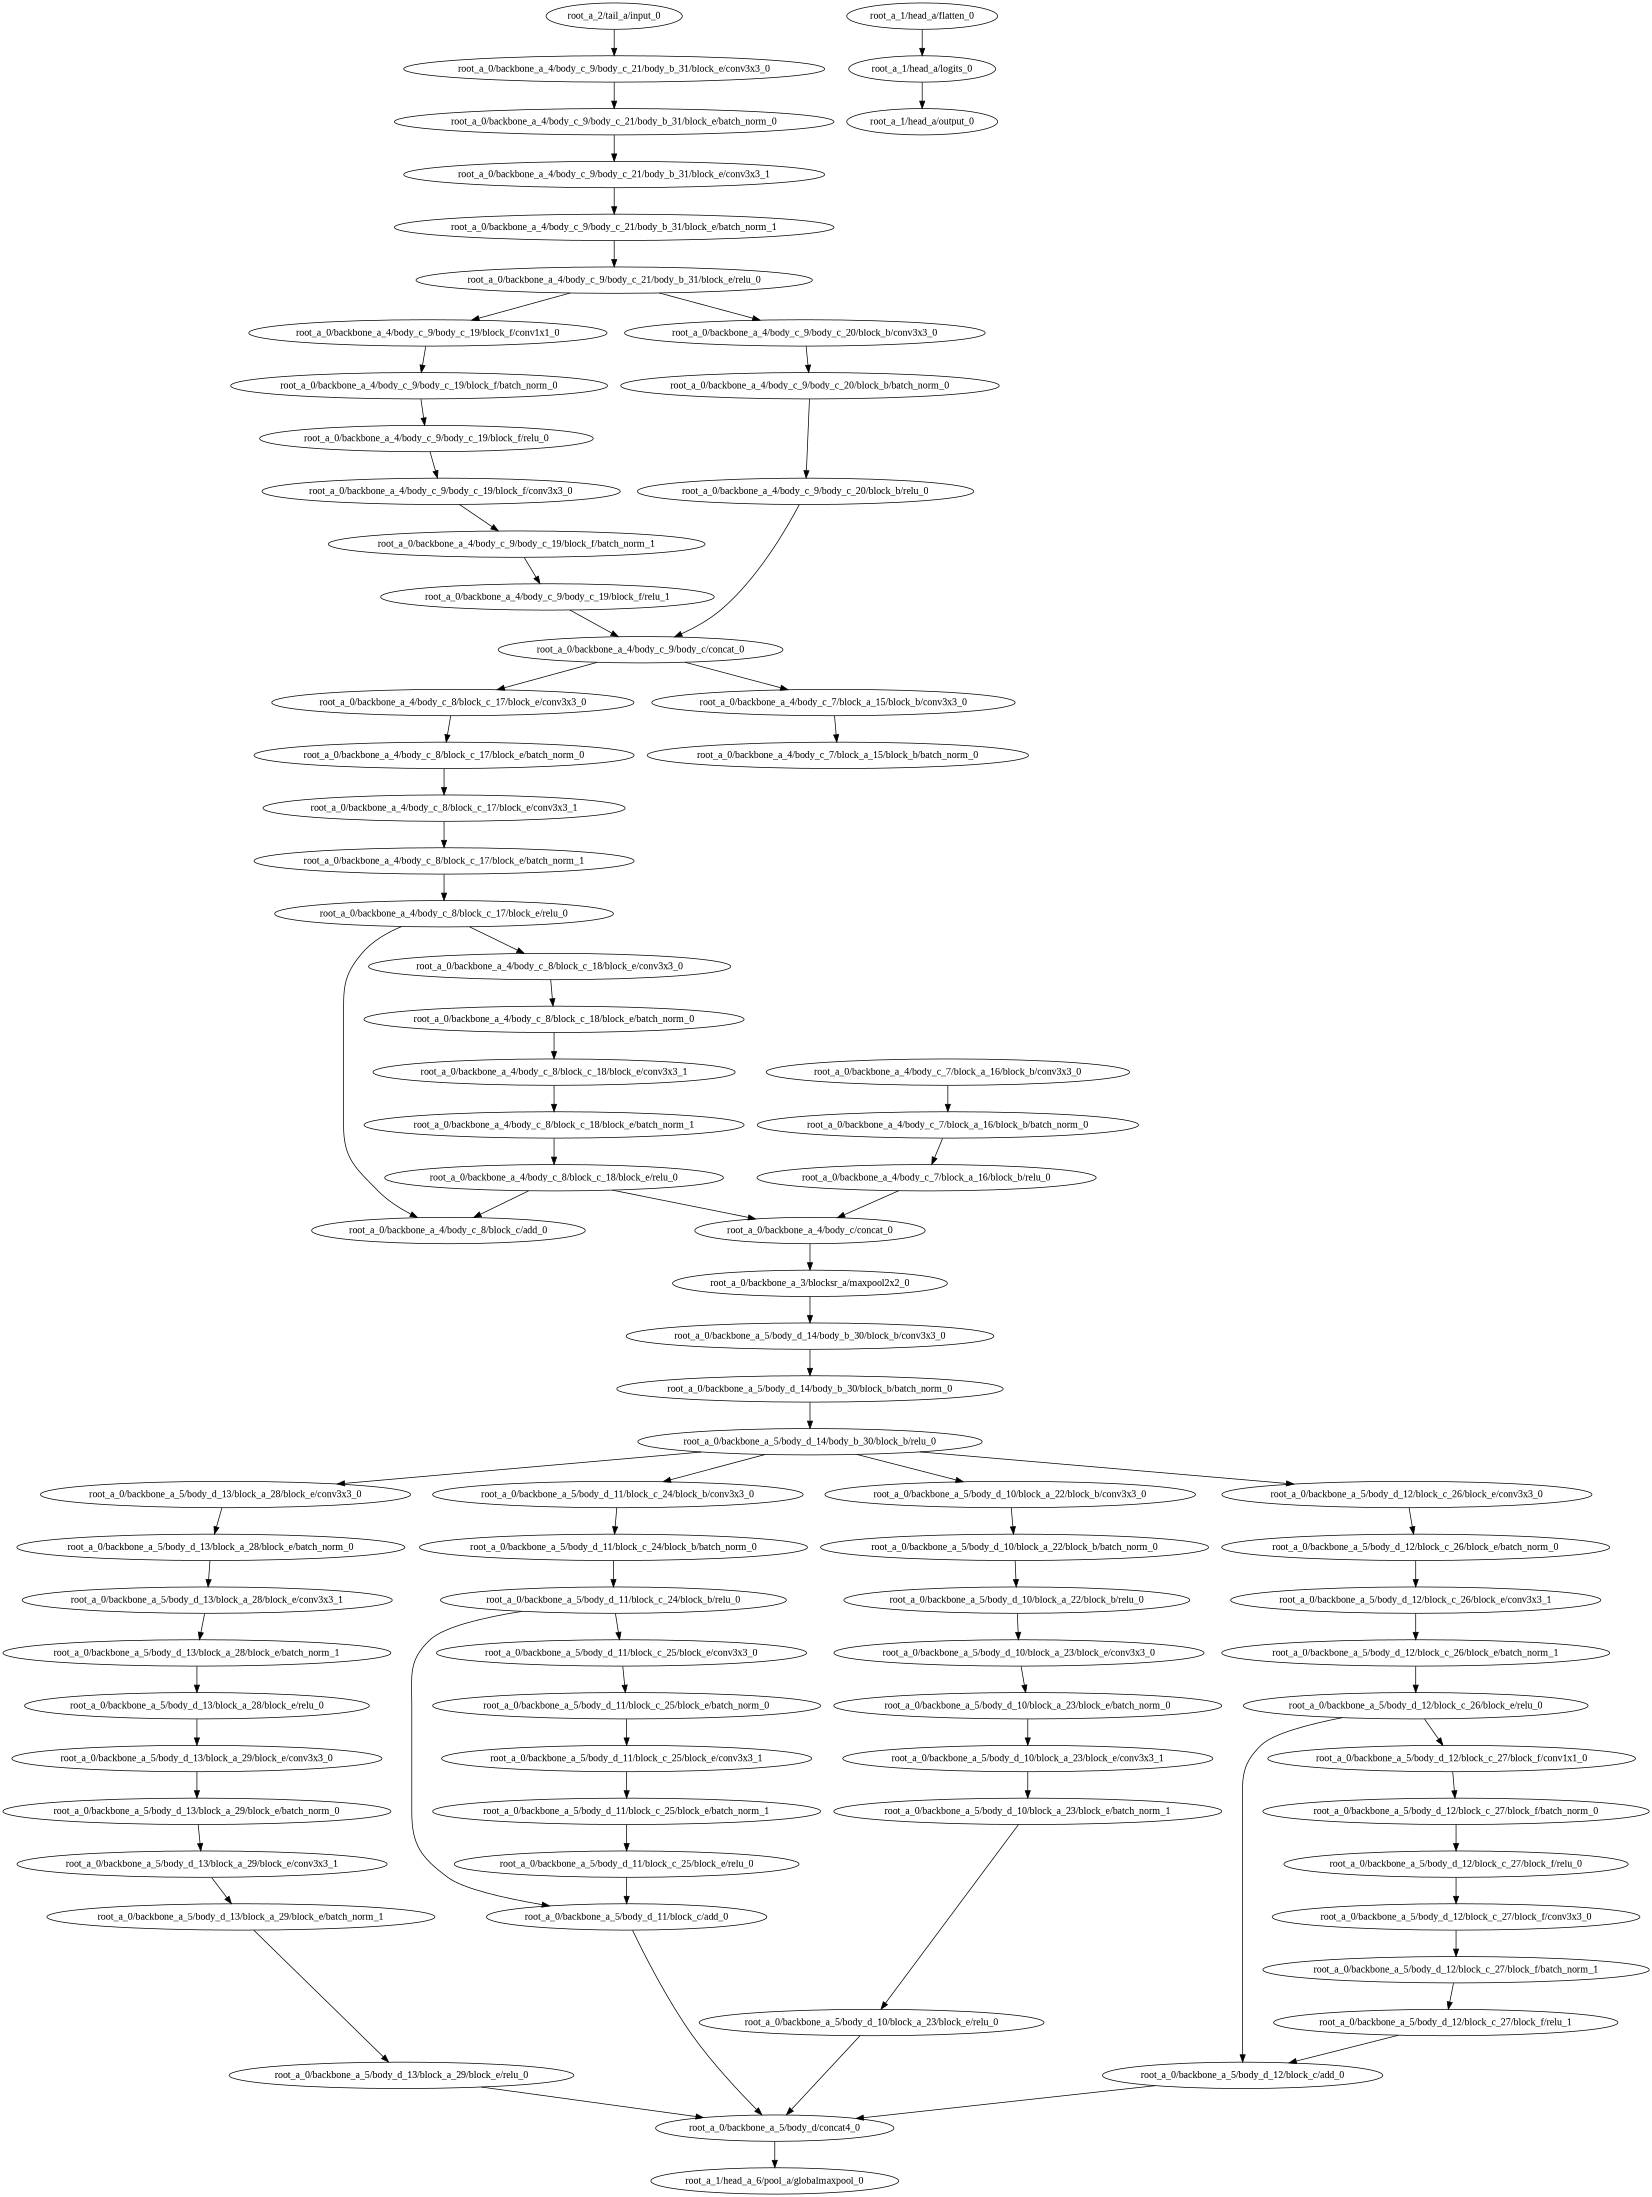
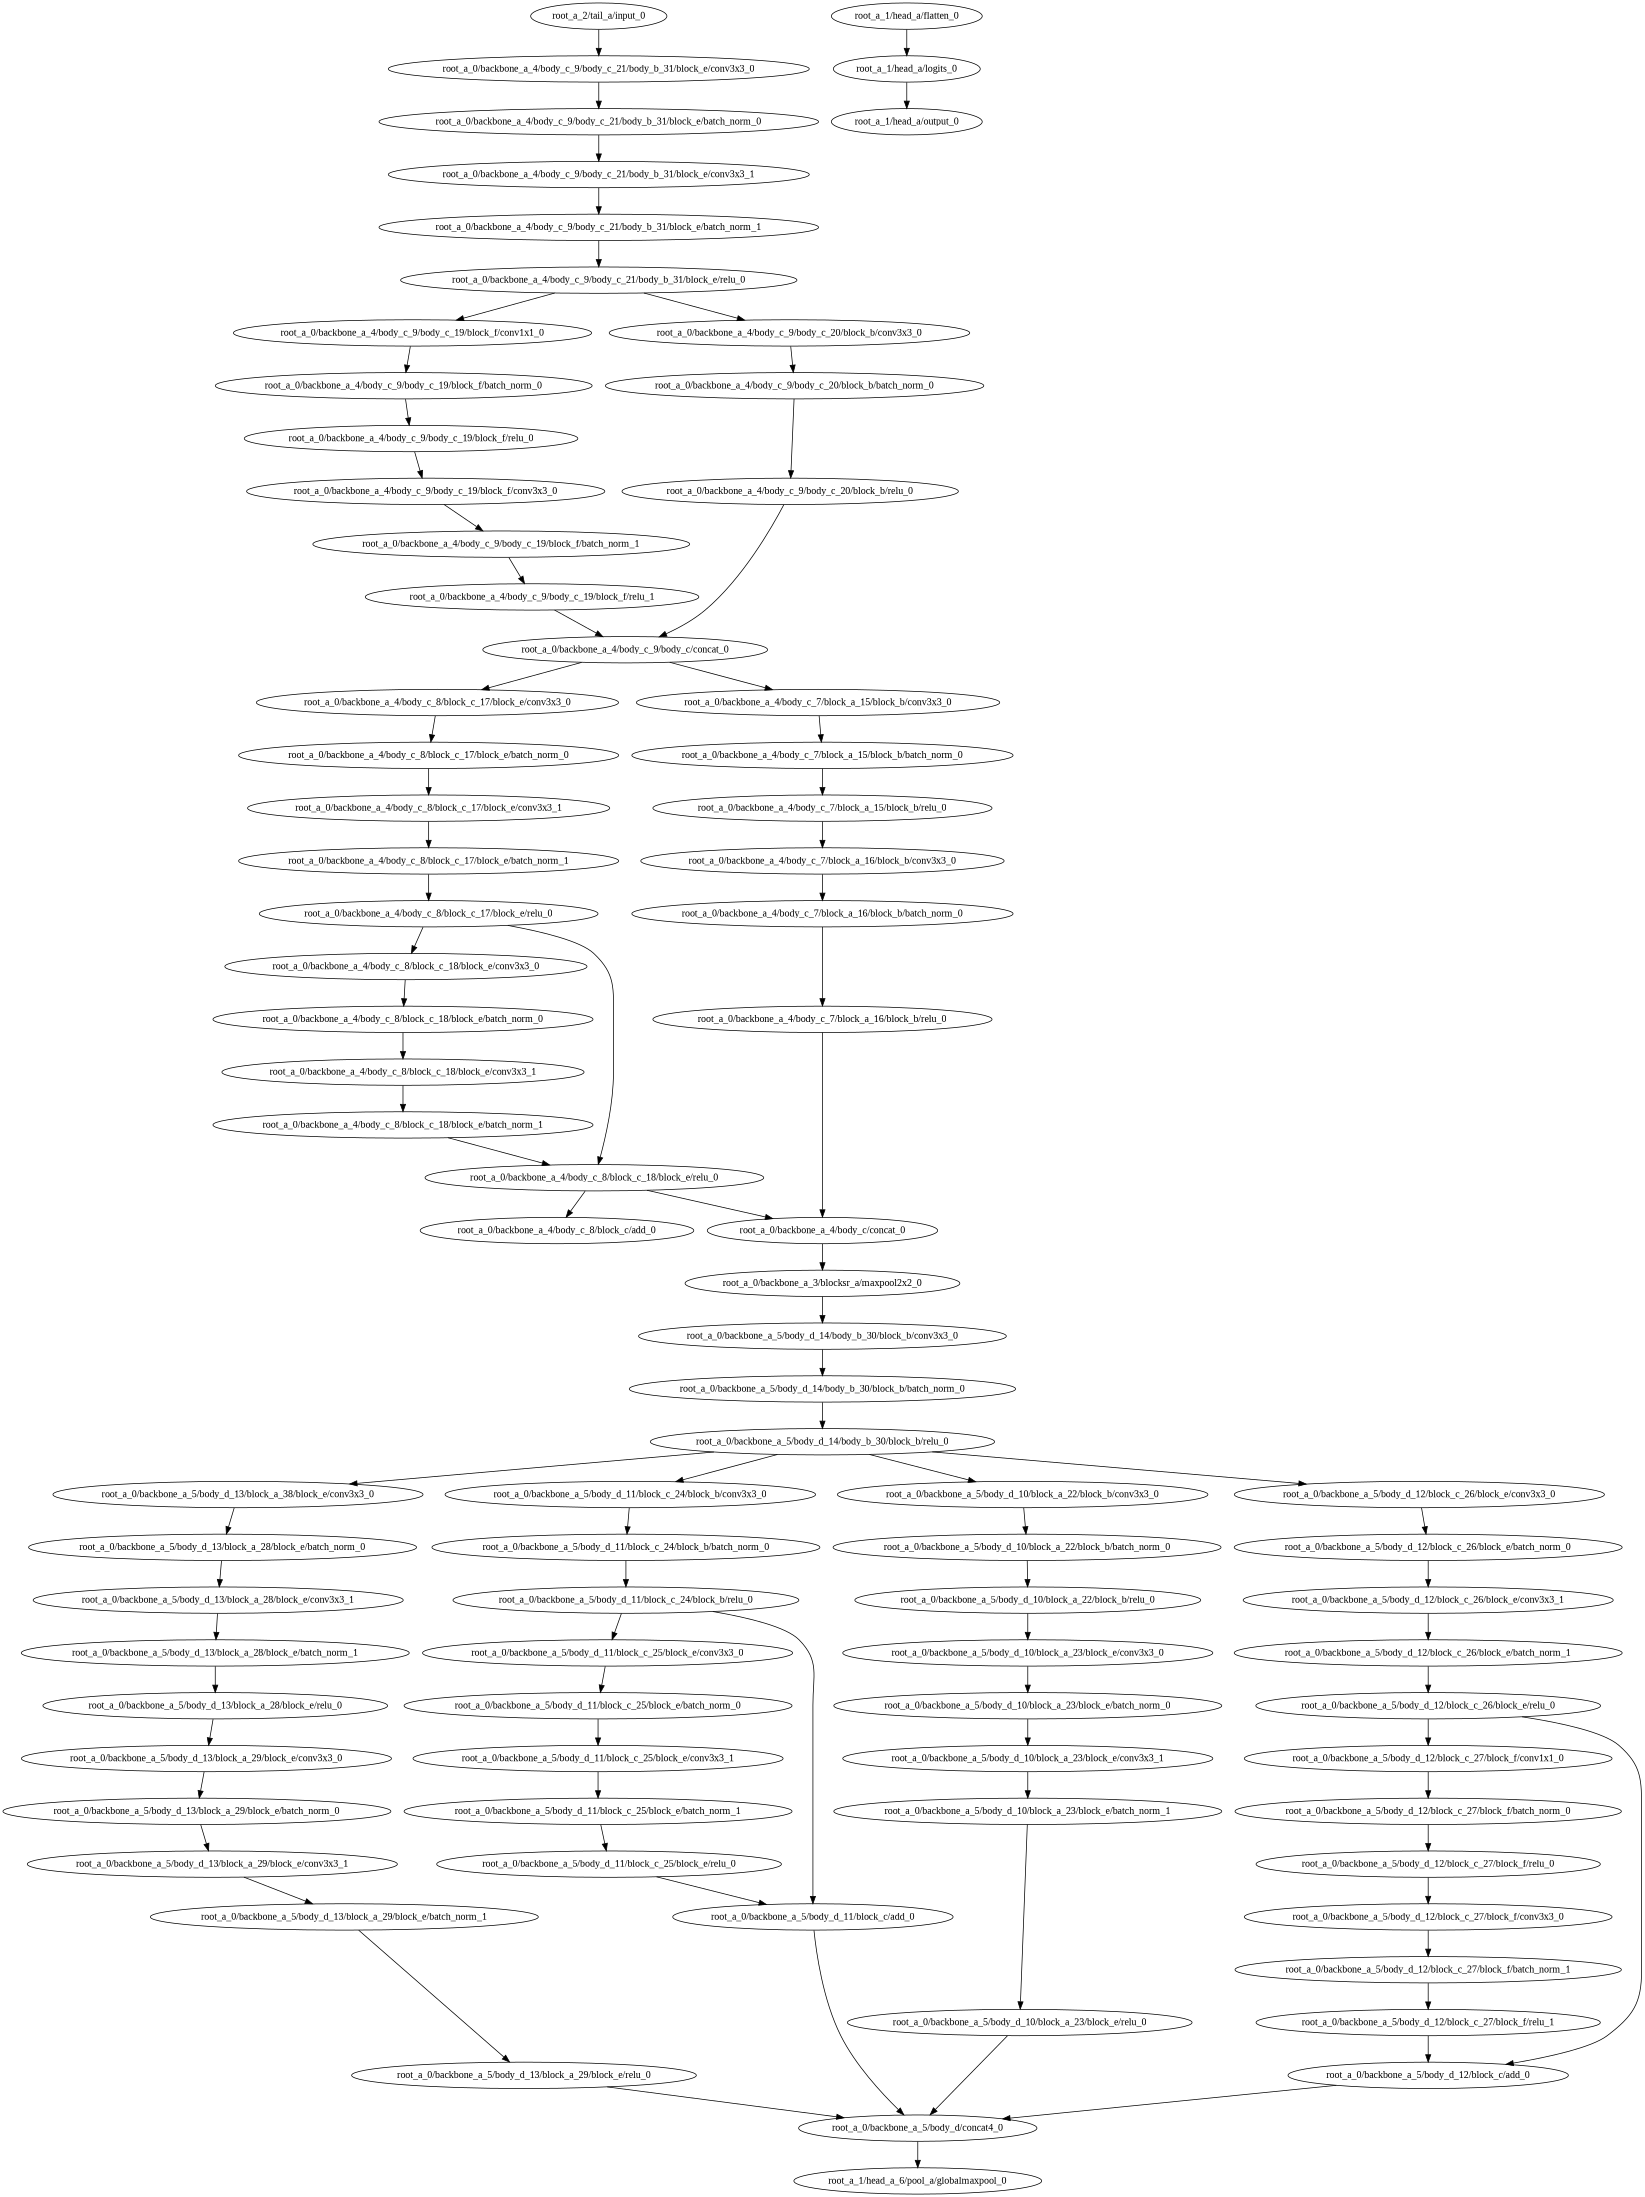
node "root_a_0/backbone_a_4/body_c_7/block_a_15/block_b/relu_0": added
edge "root_a_0/backbone_a_4/body_c_8/block_c_17/block_e/relu_0" -> "root_a_0/backbone_a_4/body_c_8/block_c/add_0": now "root_a_0/backbone_a_4/body_c_8/block_c_17/block_e/relu_0" -> "root_a_0/backbone_a_4/body_c_8/block_c_18/block_e/relu_0"
node "root_a_0/backbone_a_5/body_d_13/block_a_28/block_e/conv3x3_0": label "root_a_0/backbone_a_5/body_d_13/block_a_28/block_e/conv3x3_0" -> "root_a_0/backbone_a_5/body_d_13/block_a_38/block_e/conv3x3_0"
